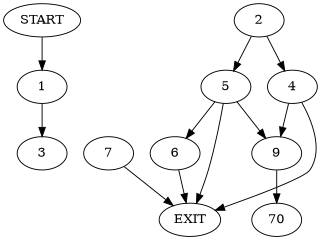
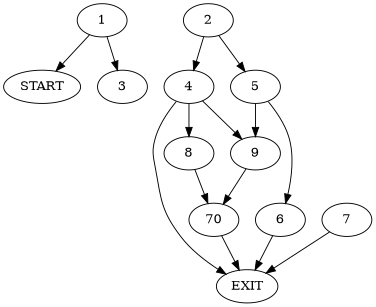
edge "START" -> "1": reversed
edge "5" -> "EXIT": now "70" -> "EXIT"
node "8": added
